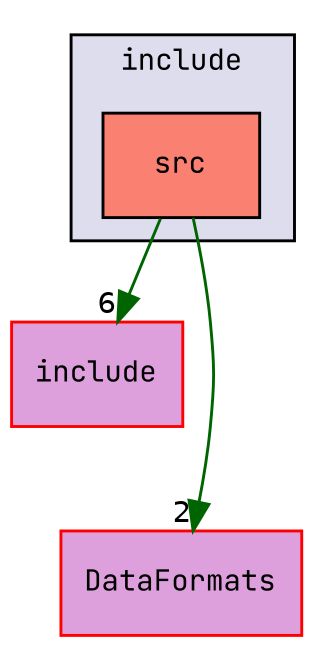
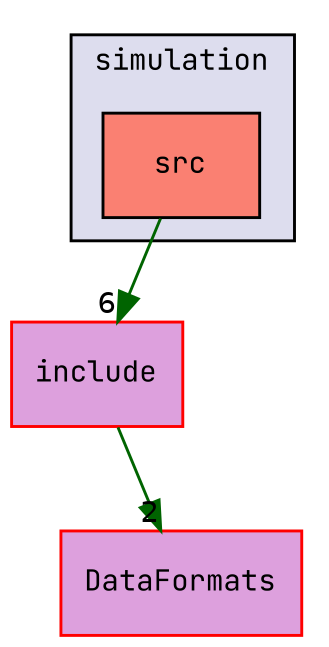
cluster "include": label "include" -> "simulation"
edge "src" -> "DataFormats": now "include" -> "DataFormats"
